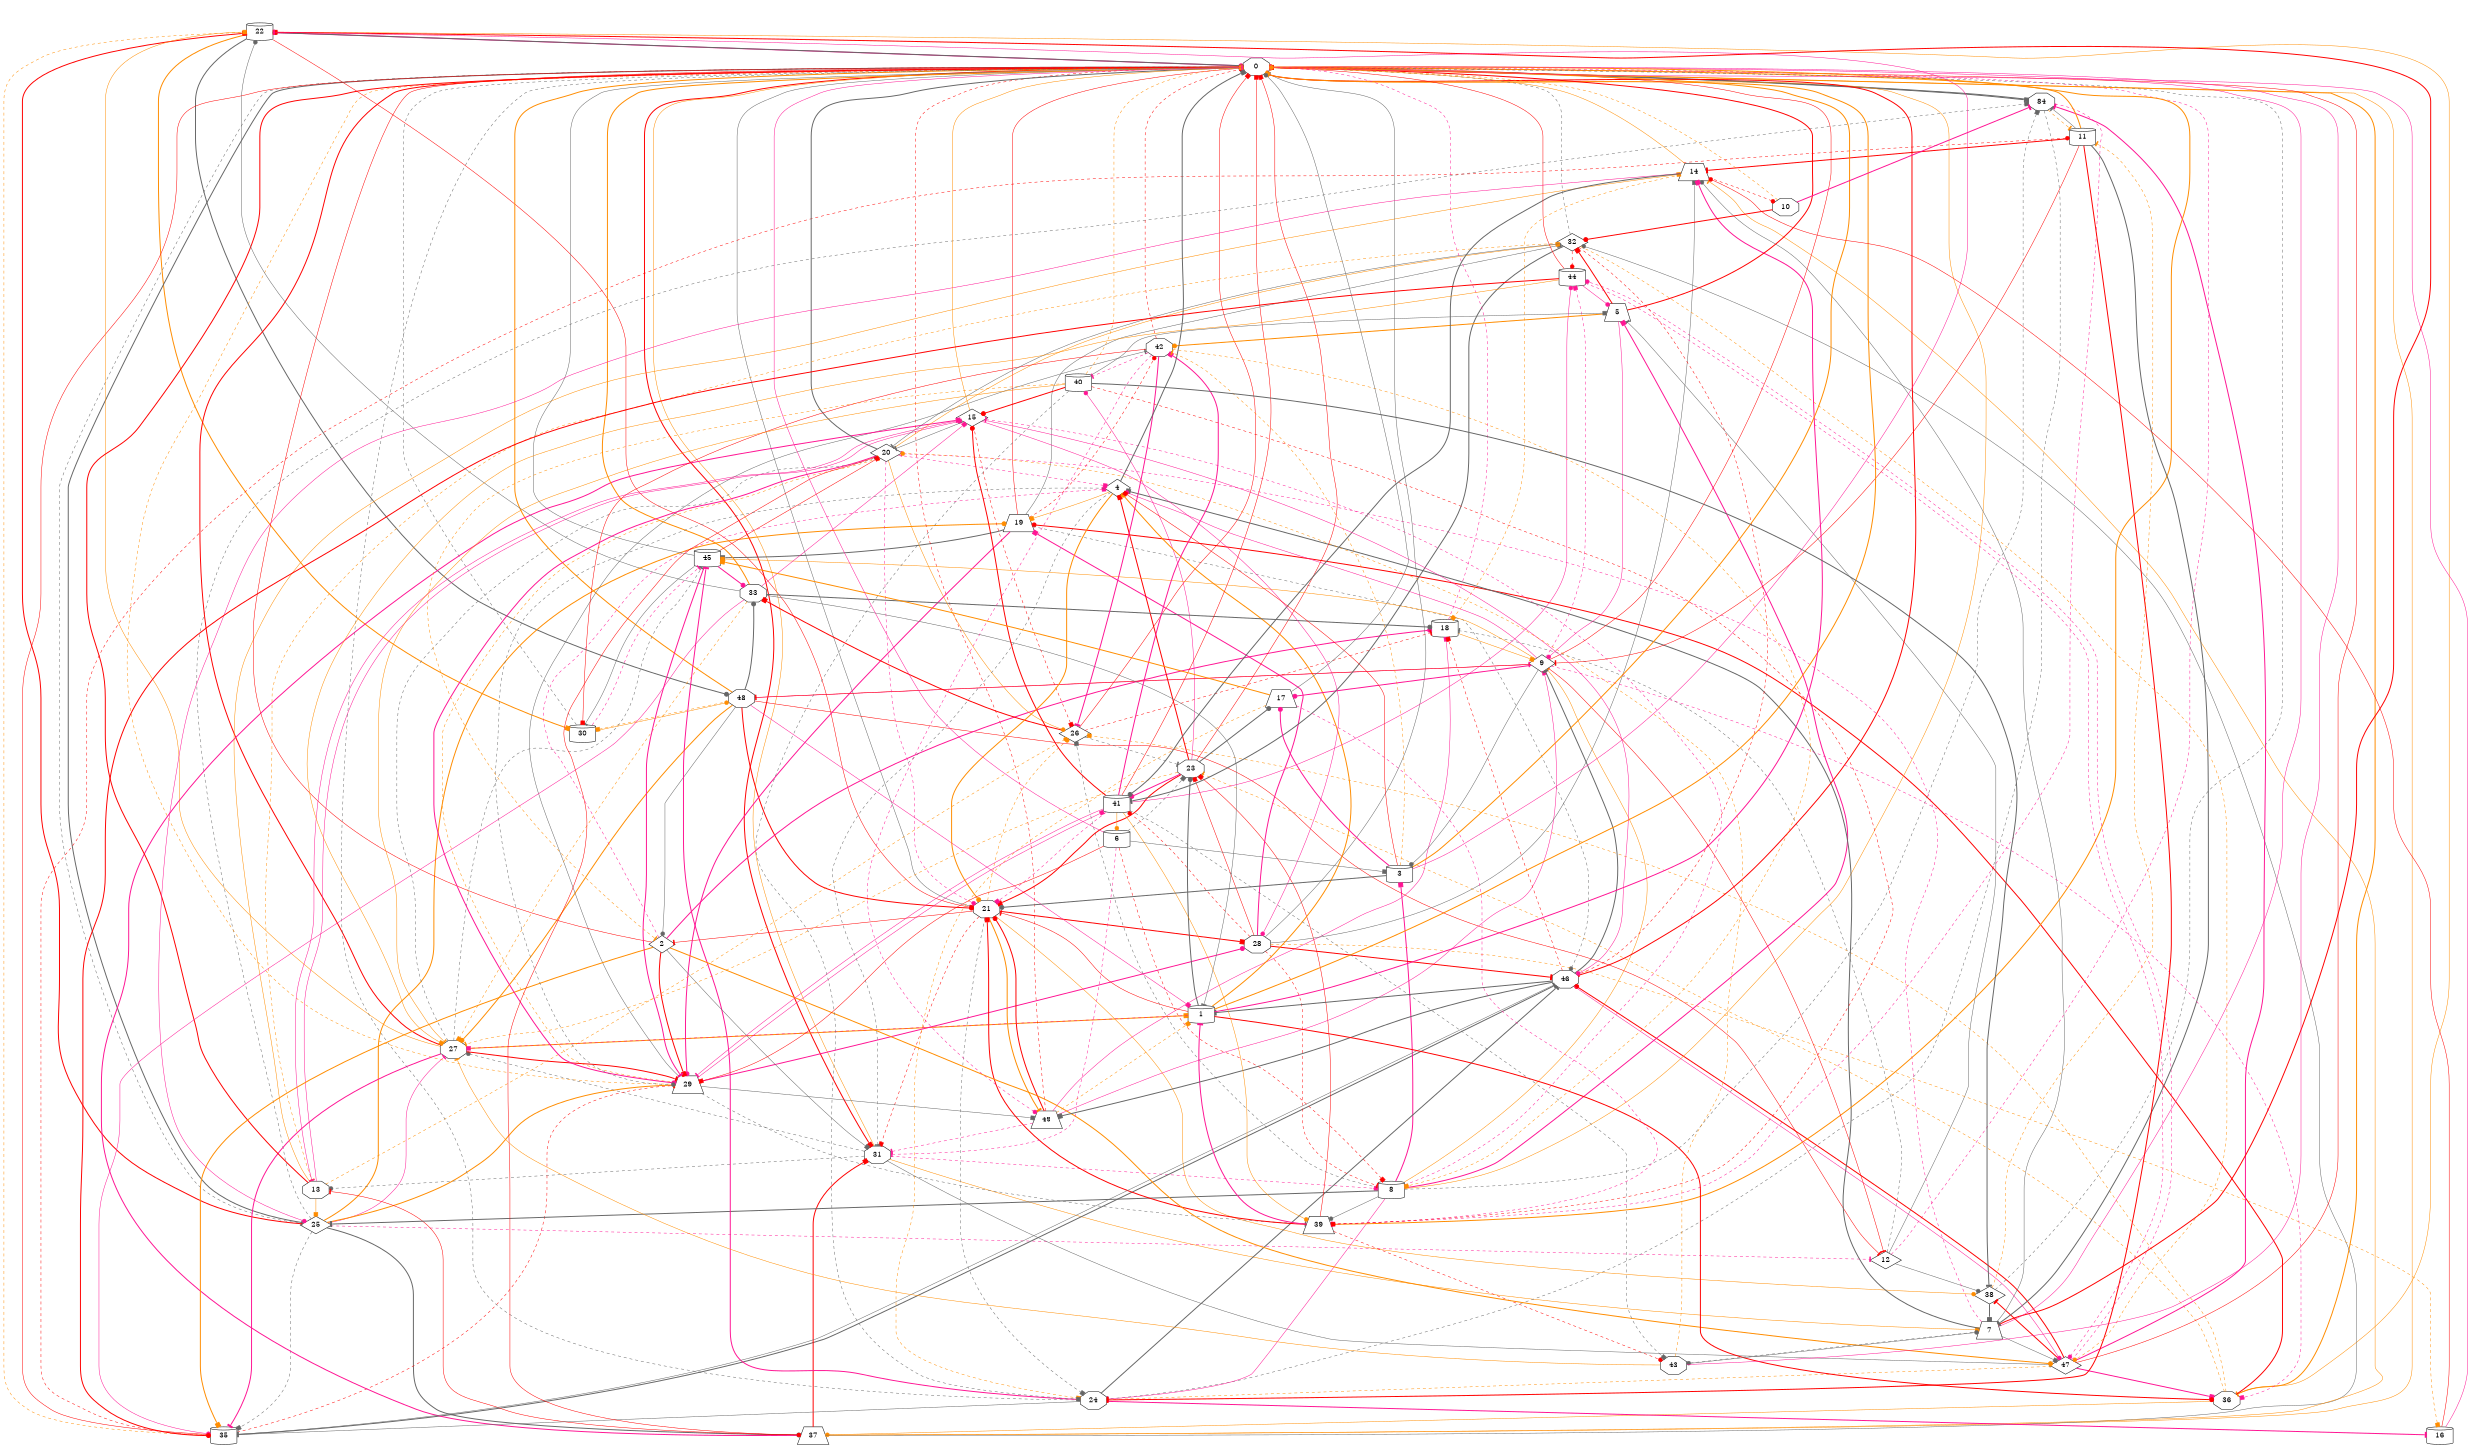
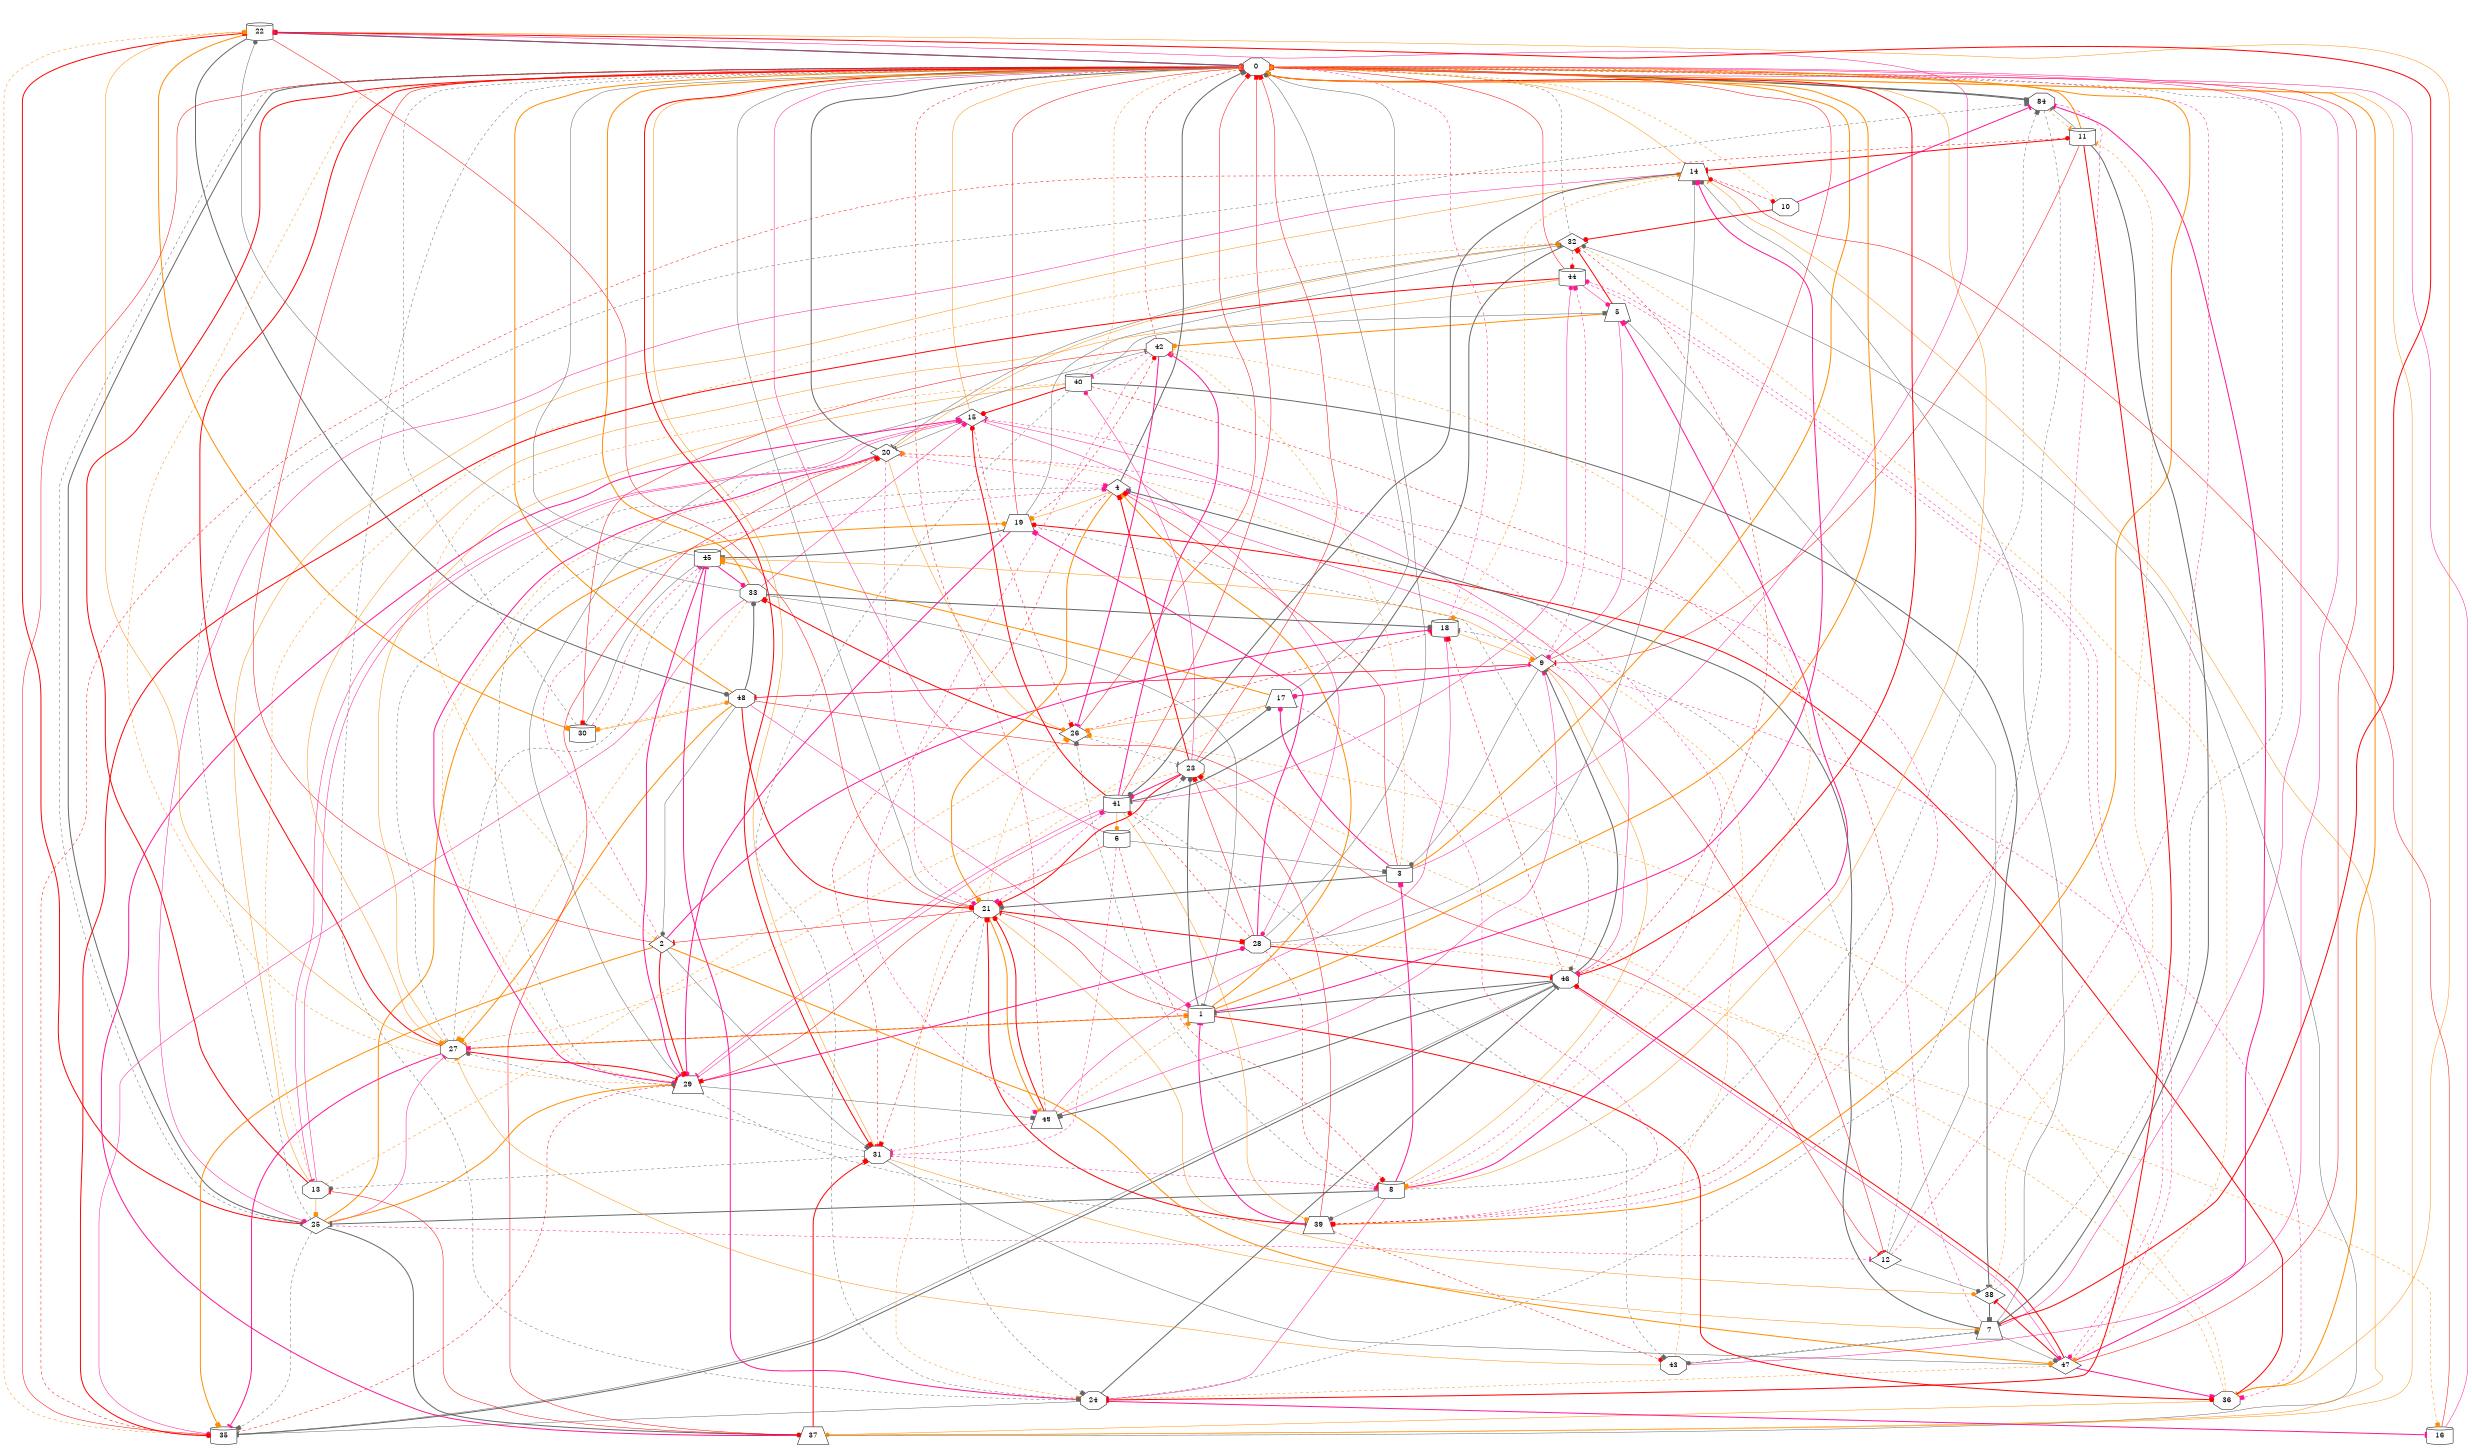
edge "5" -> "0": removed
edge "17" -> "26": added
edge "4" -> "31": color gray40 -> red
